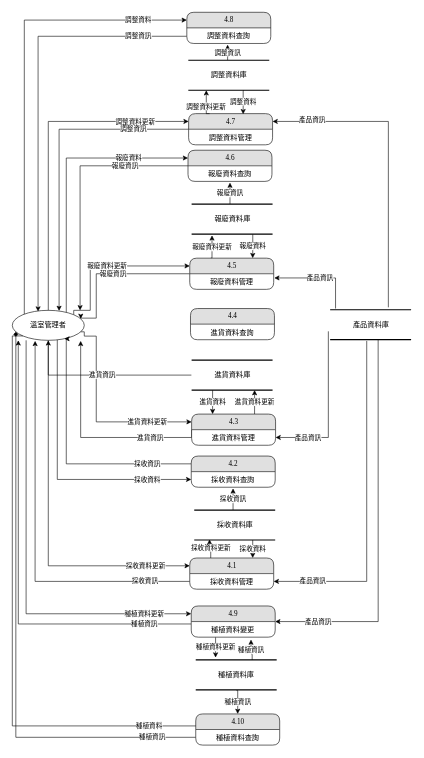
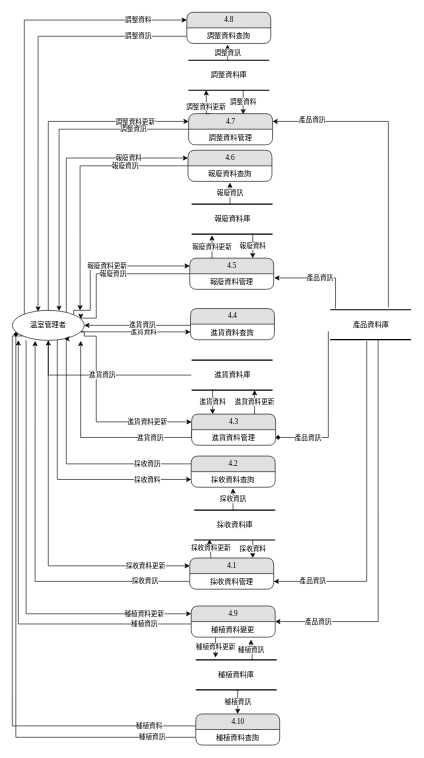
edge "4.4" -> "溫室管理者": added, label "進貨資訊"
edge "溫室管理者" -> "進貨資料查詢": added, label "進貨資料"
edge "產品資料庫" -> "進貨資料管理": arrowhead classic -> diamond
